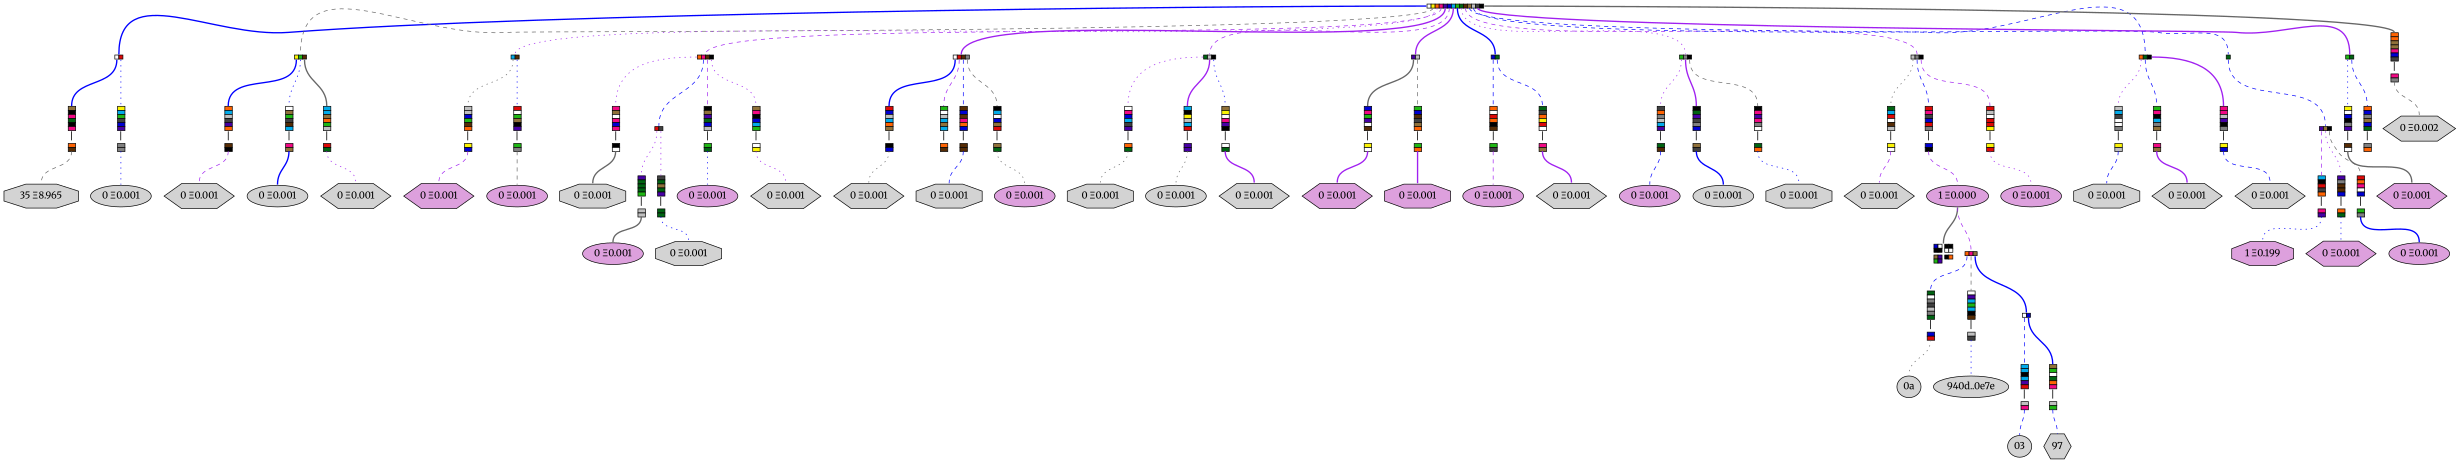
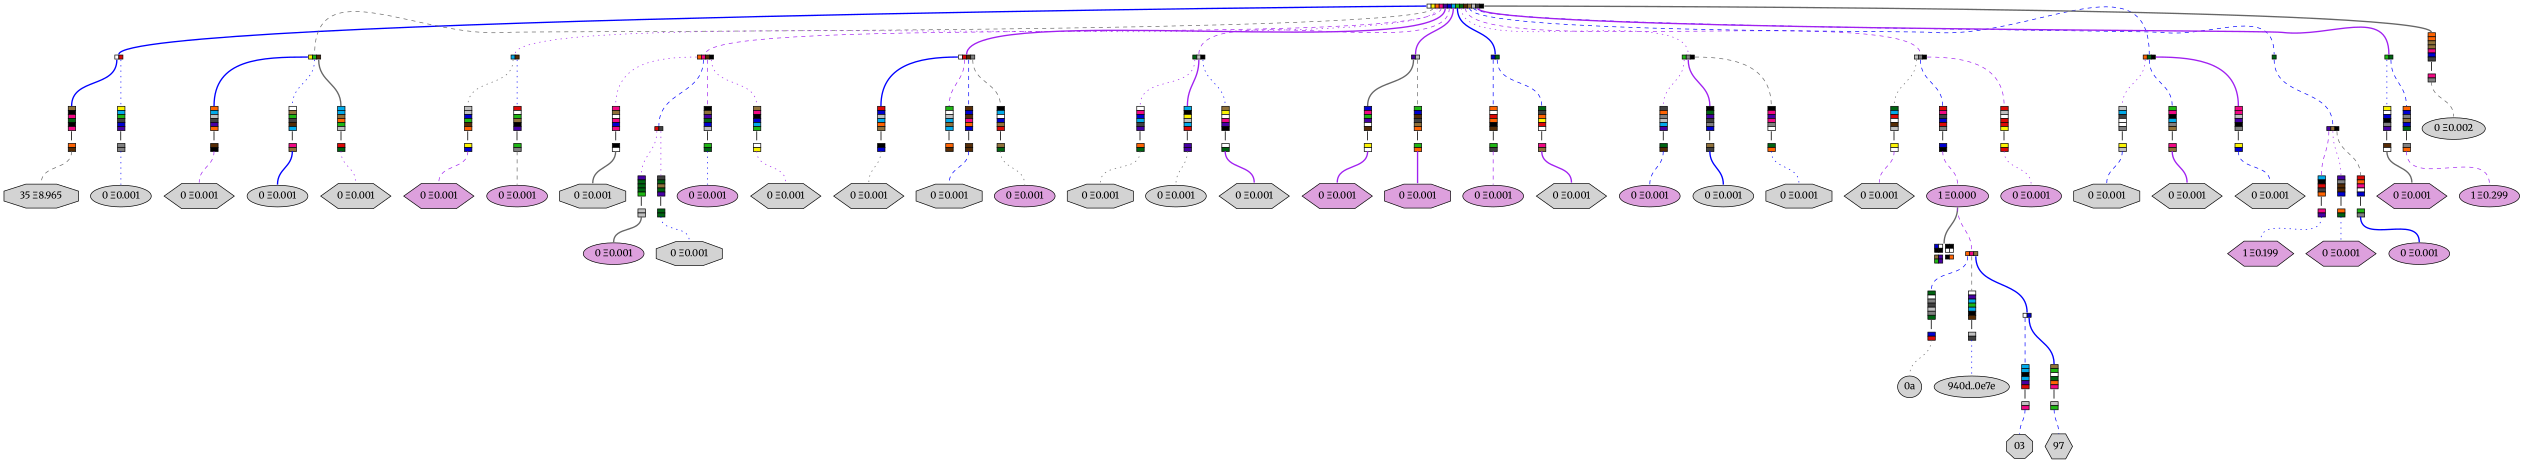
node "0 Ξ0.002": shape hexagon -> ellipse
node "1 Ξ0.299": added
node "1 Ξ0.199": shape octagon -> hexagon
node "03": shape ellipse -> octagon
